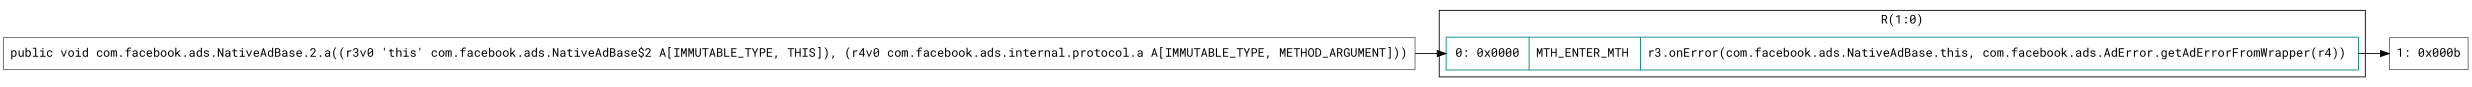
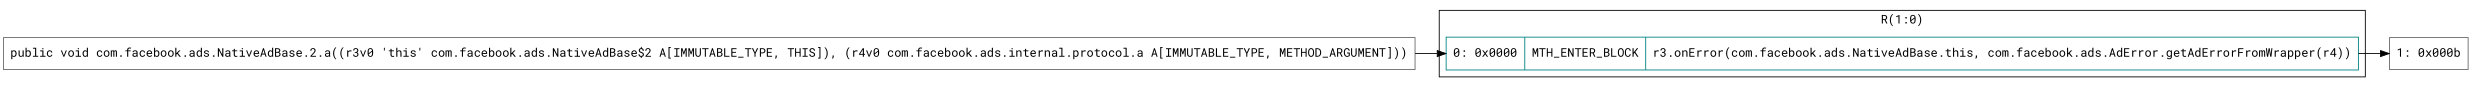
node "0: 0x0000": text "MTH_ENTER_MTH" -> "MTH_ENTER_BLOCK"
